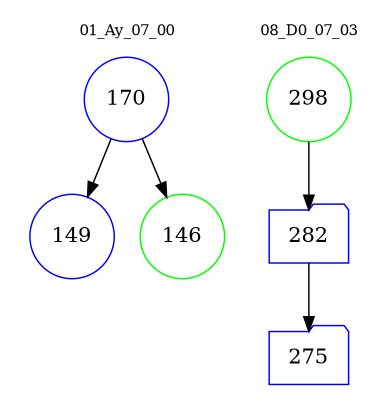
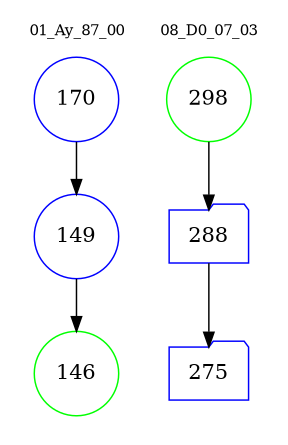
cluster "01_Ay_07_00": label "01_Ay_07_00" -> "01_Ay_87_00"
edge "170" -> "146": now "149" -> "146"
node "282": label "282" -> "288"
